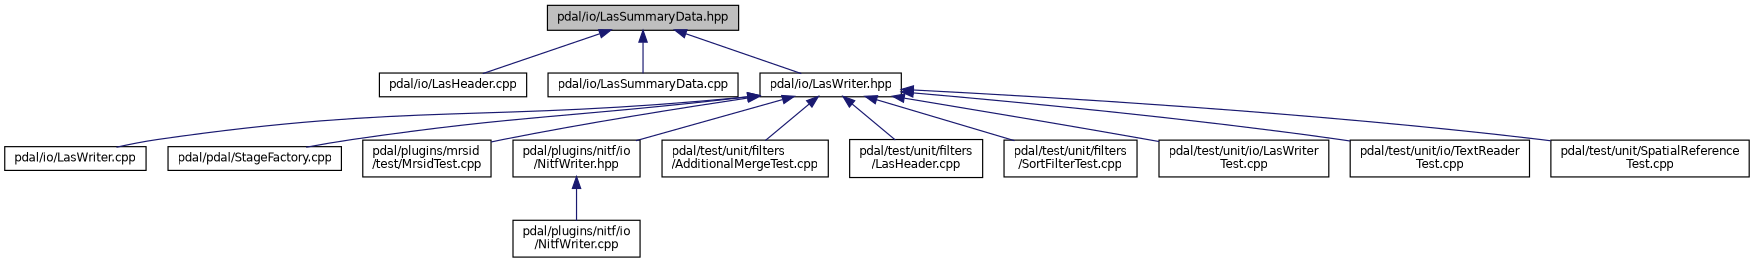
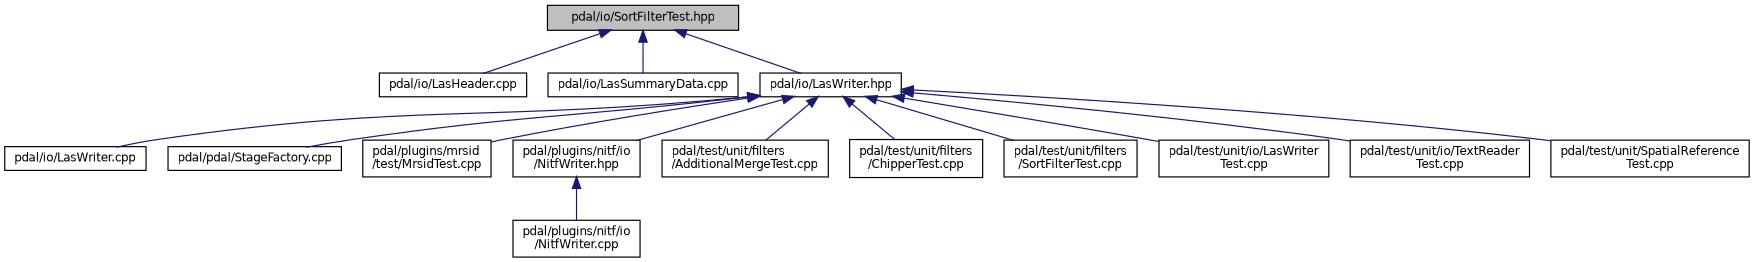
node "pdal/io/LasSummaryData.hpp": label "pdal/io/LasSummaryData.hpp" -> "pdal/io/SortFilterTest.hpp"
node "pdal/test/unit/filters /LasHeader.cpp": label "pdal/test/unit/filters /LasHeader.cpp" -> "pdal/test/unit/filters /ChipperTest.cpp"
